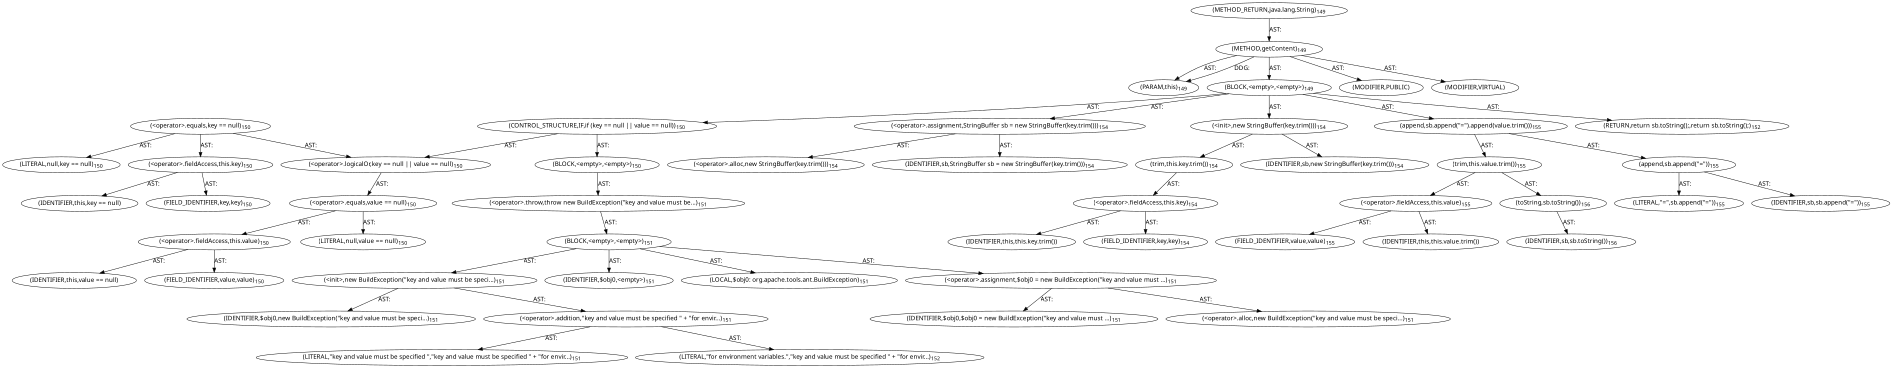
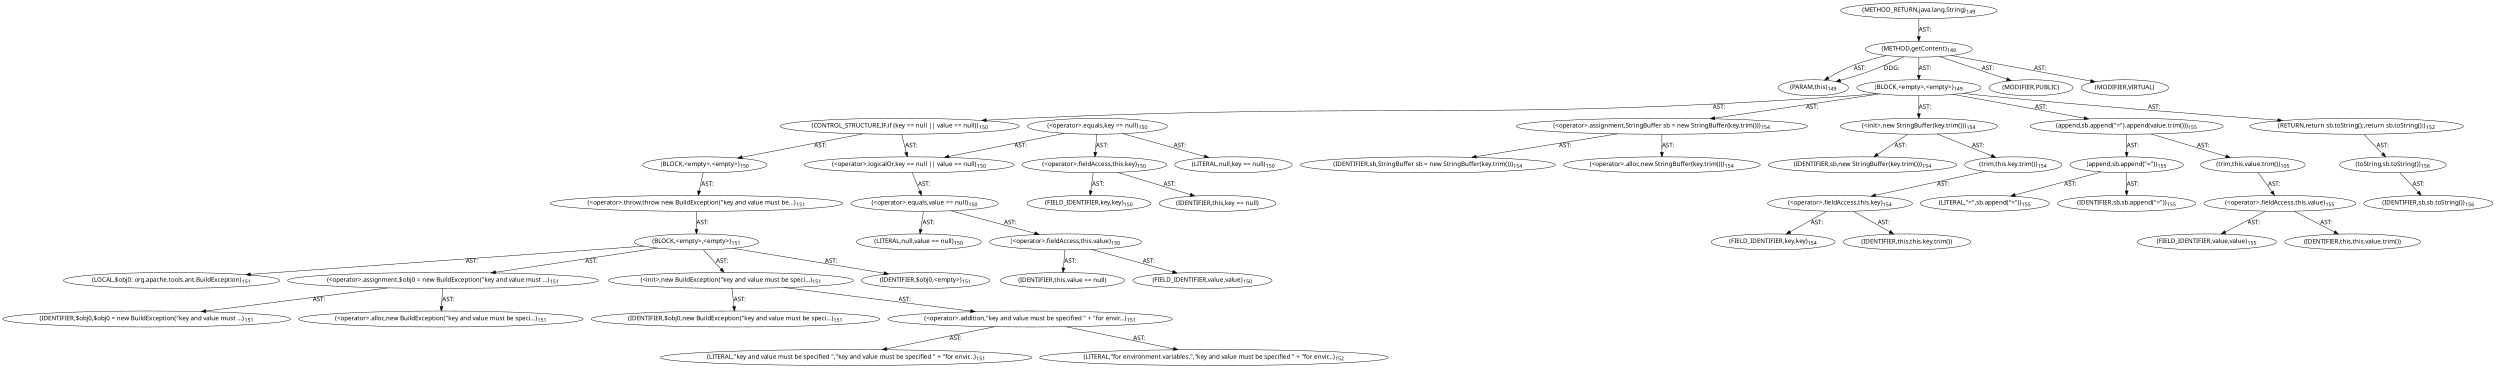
node "(trim,this.value.trim())": text "155" -> "105"
edge "(trim,this.value.trim())" -> "(toString,sb.toString())": now "(RETURN,return sb.toString();,return sb.toString();)" -> "(toString,sb.toString())"
